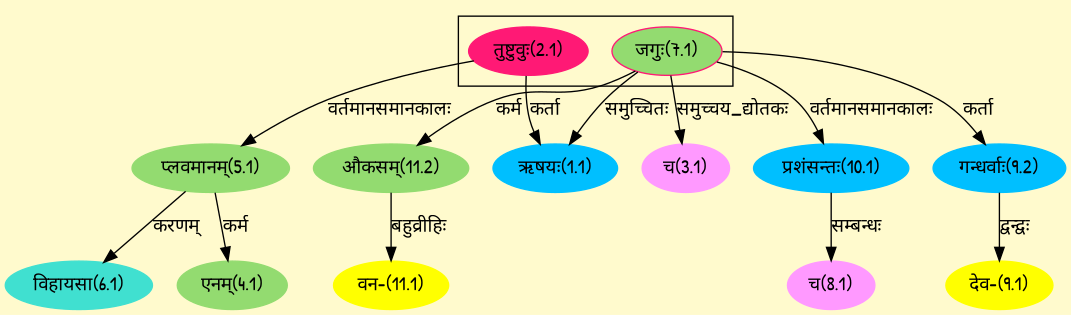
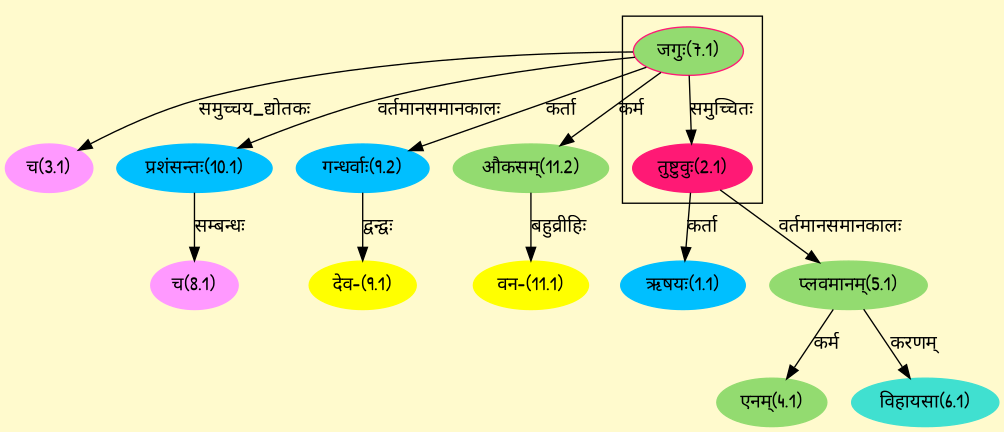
edge "जगुः(7.1)" -> "ऋषयः(1.1)": now "जगुः(7.1)" -> "तुष्टुवुः(2.1)"
